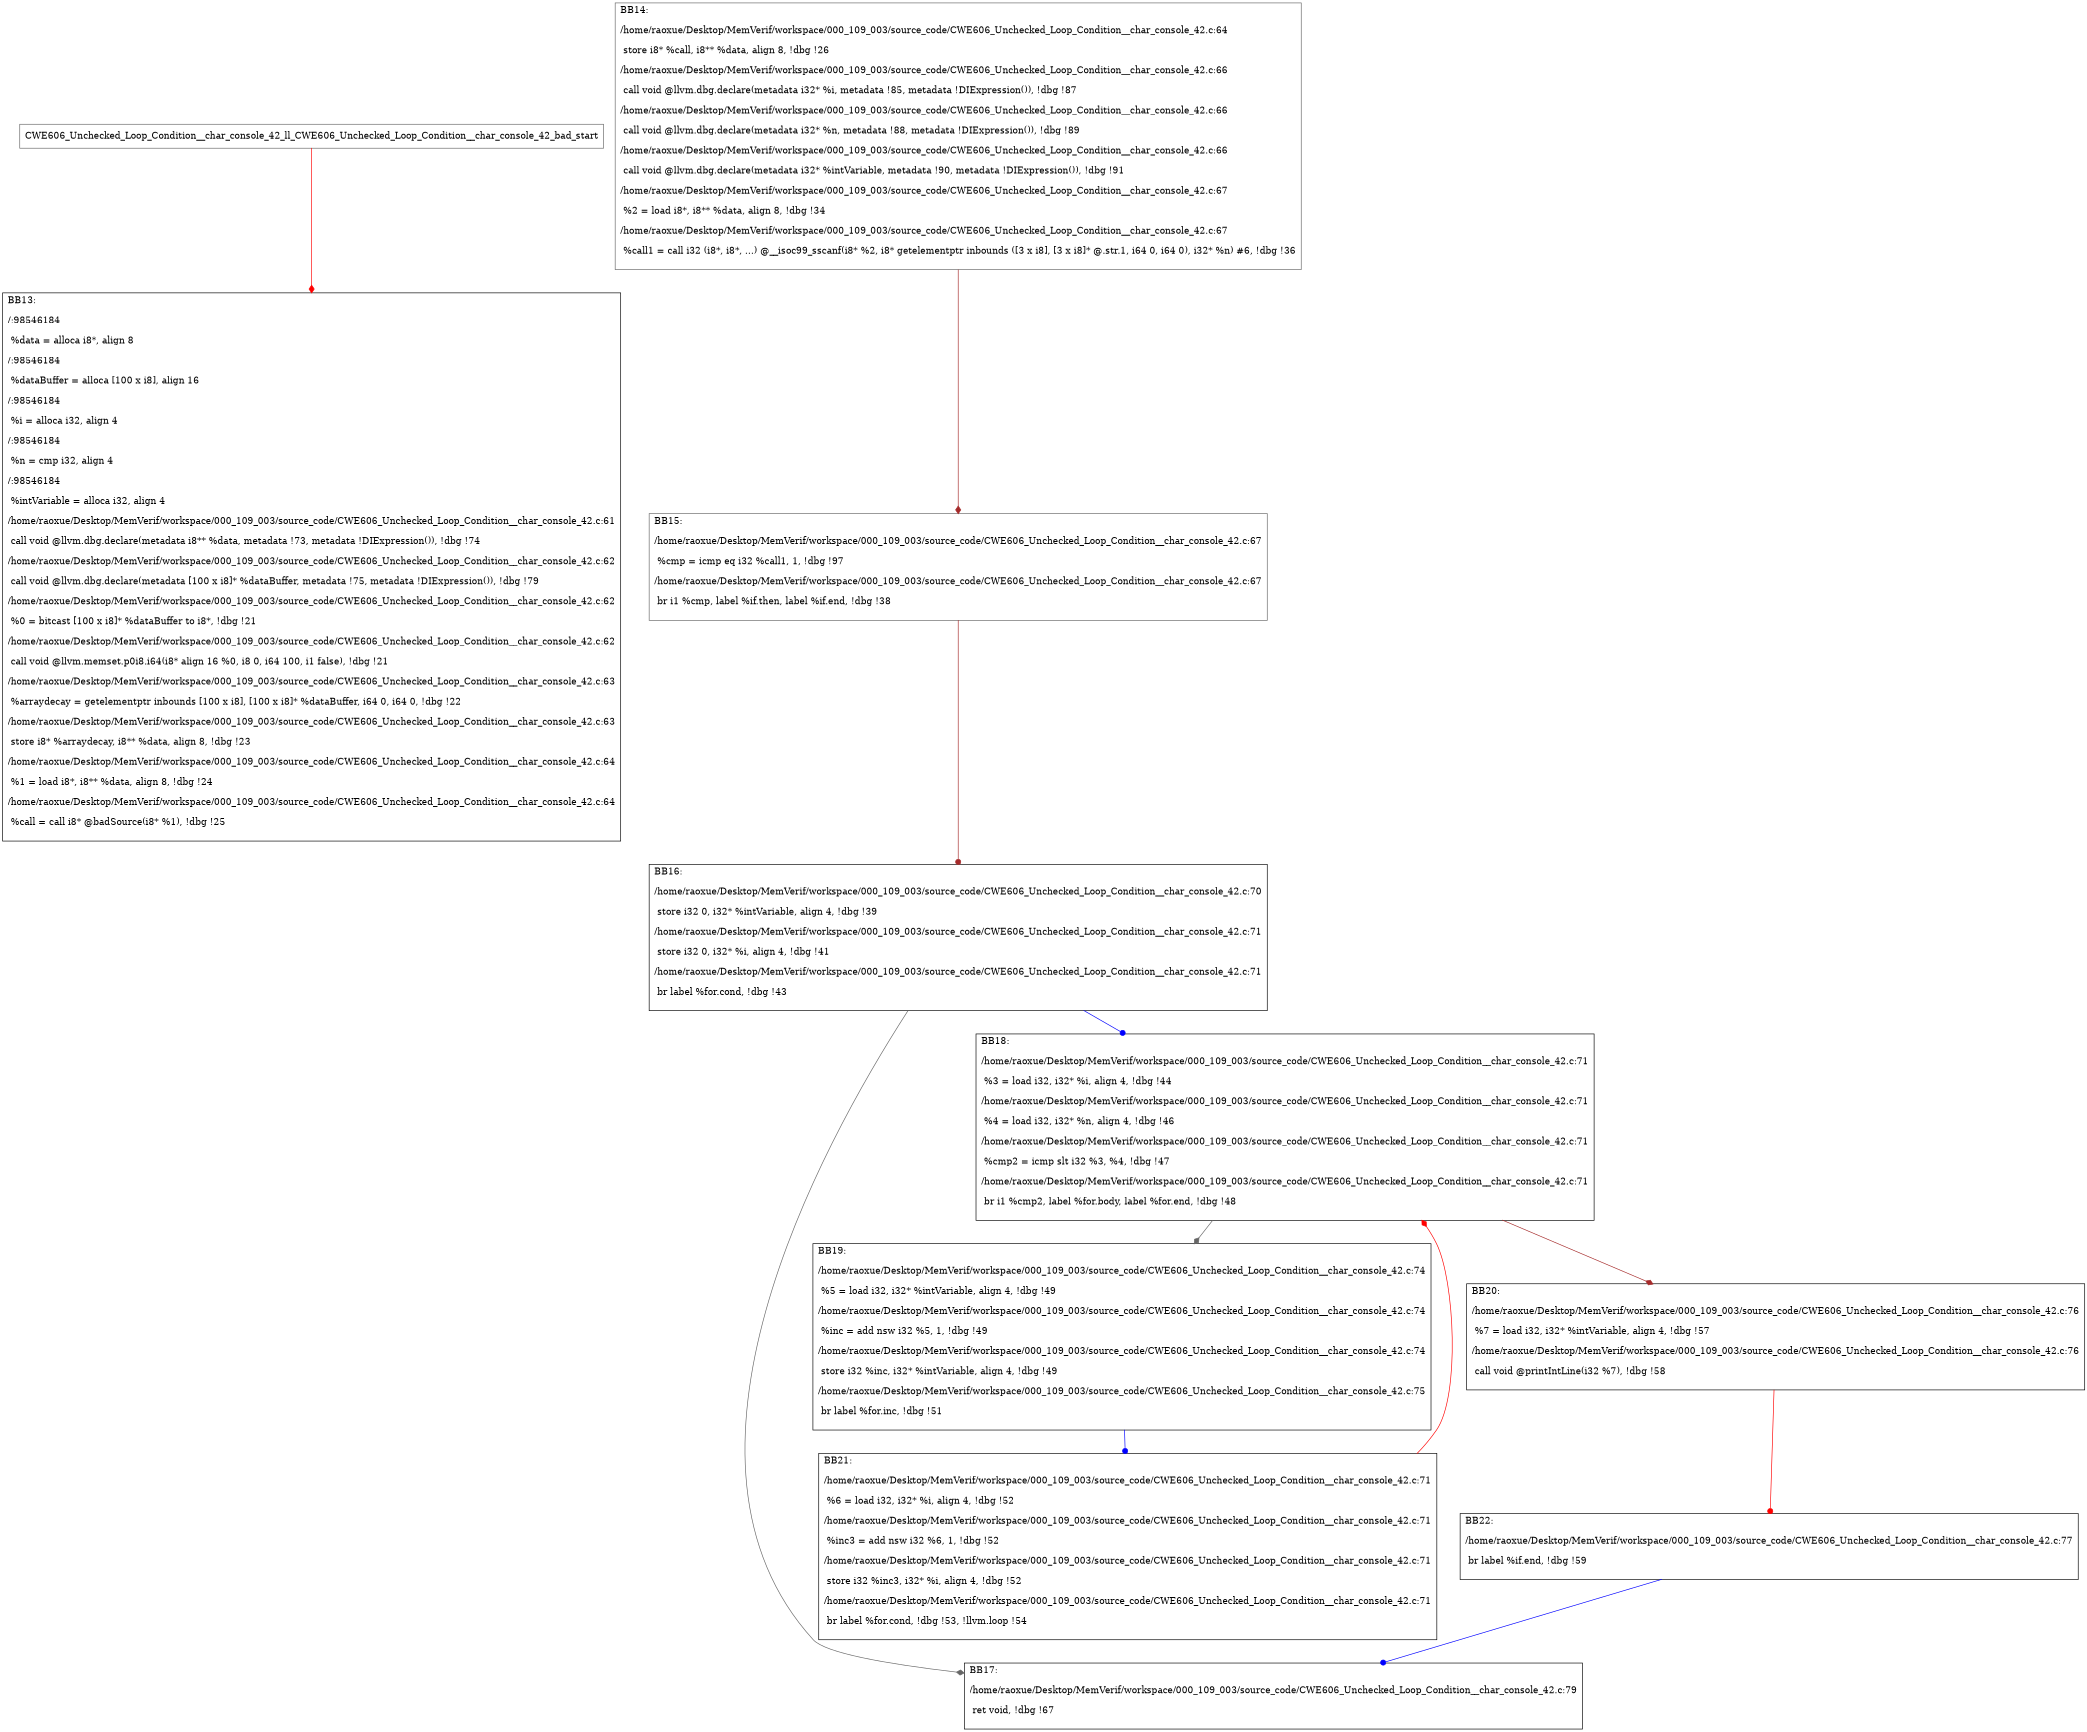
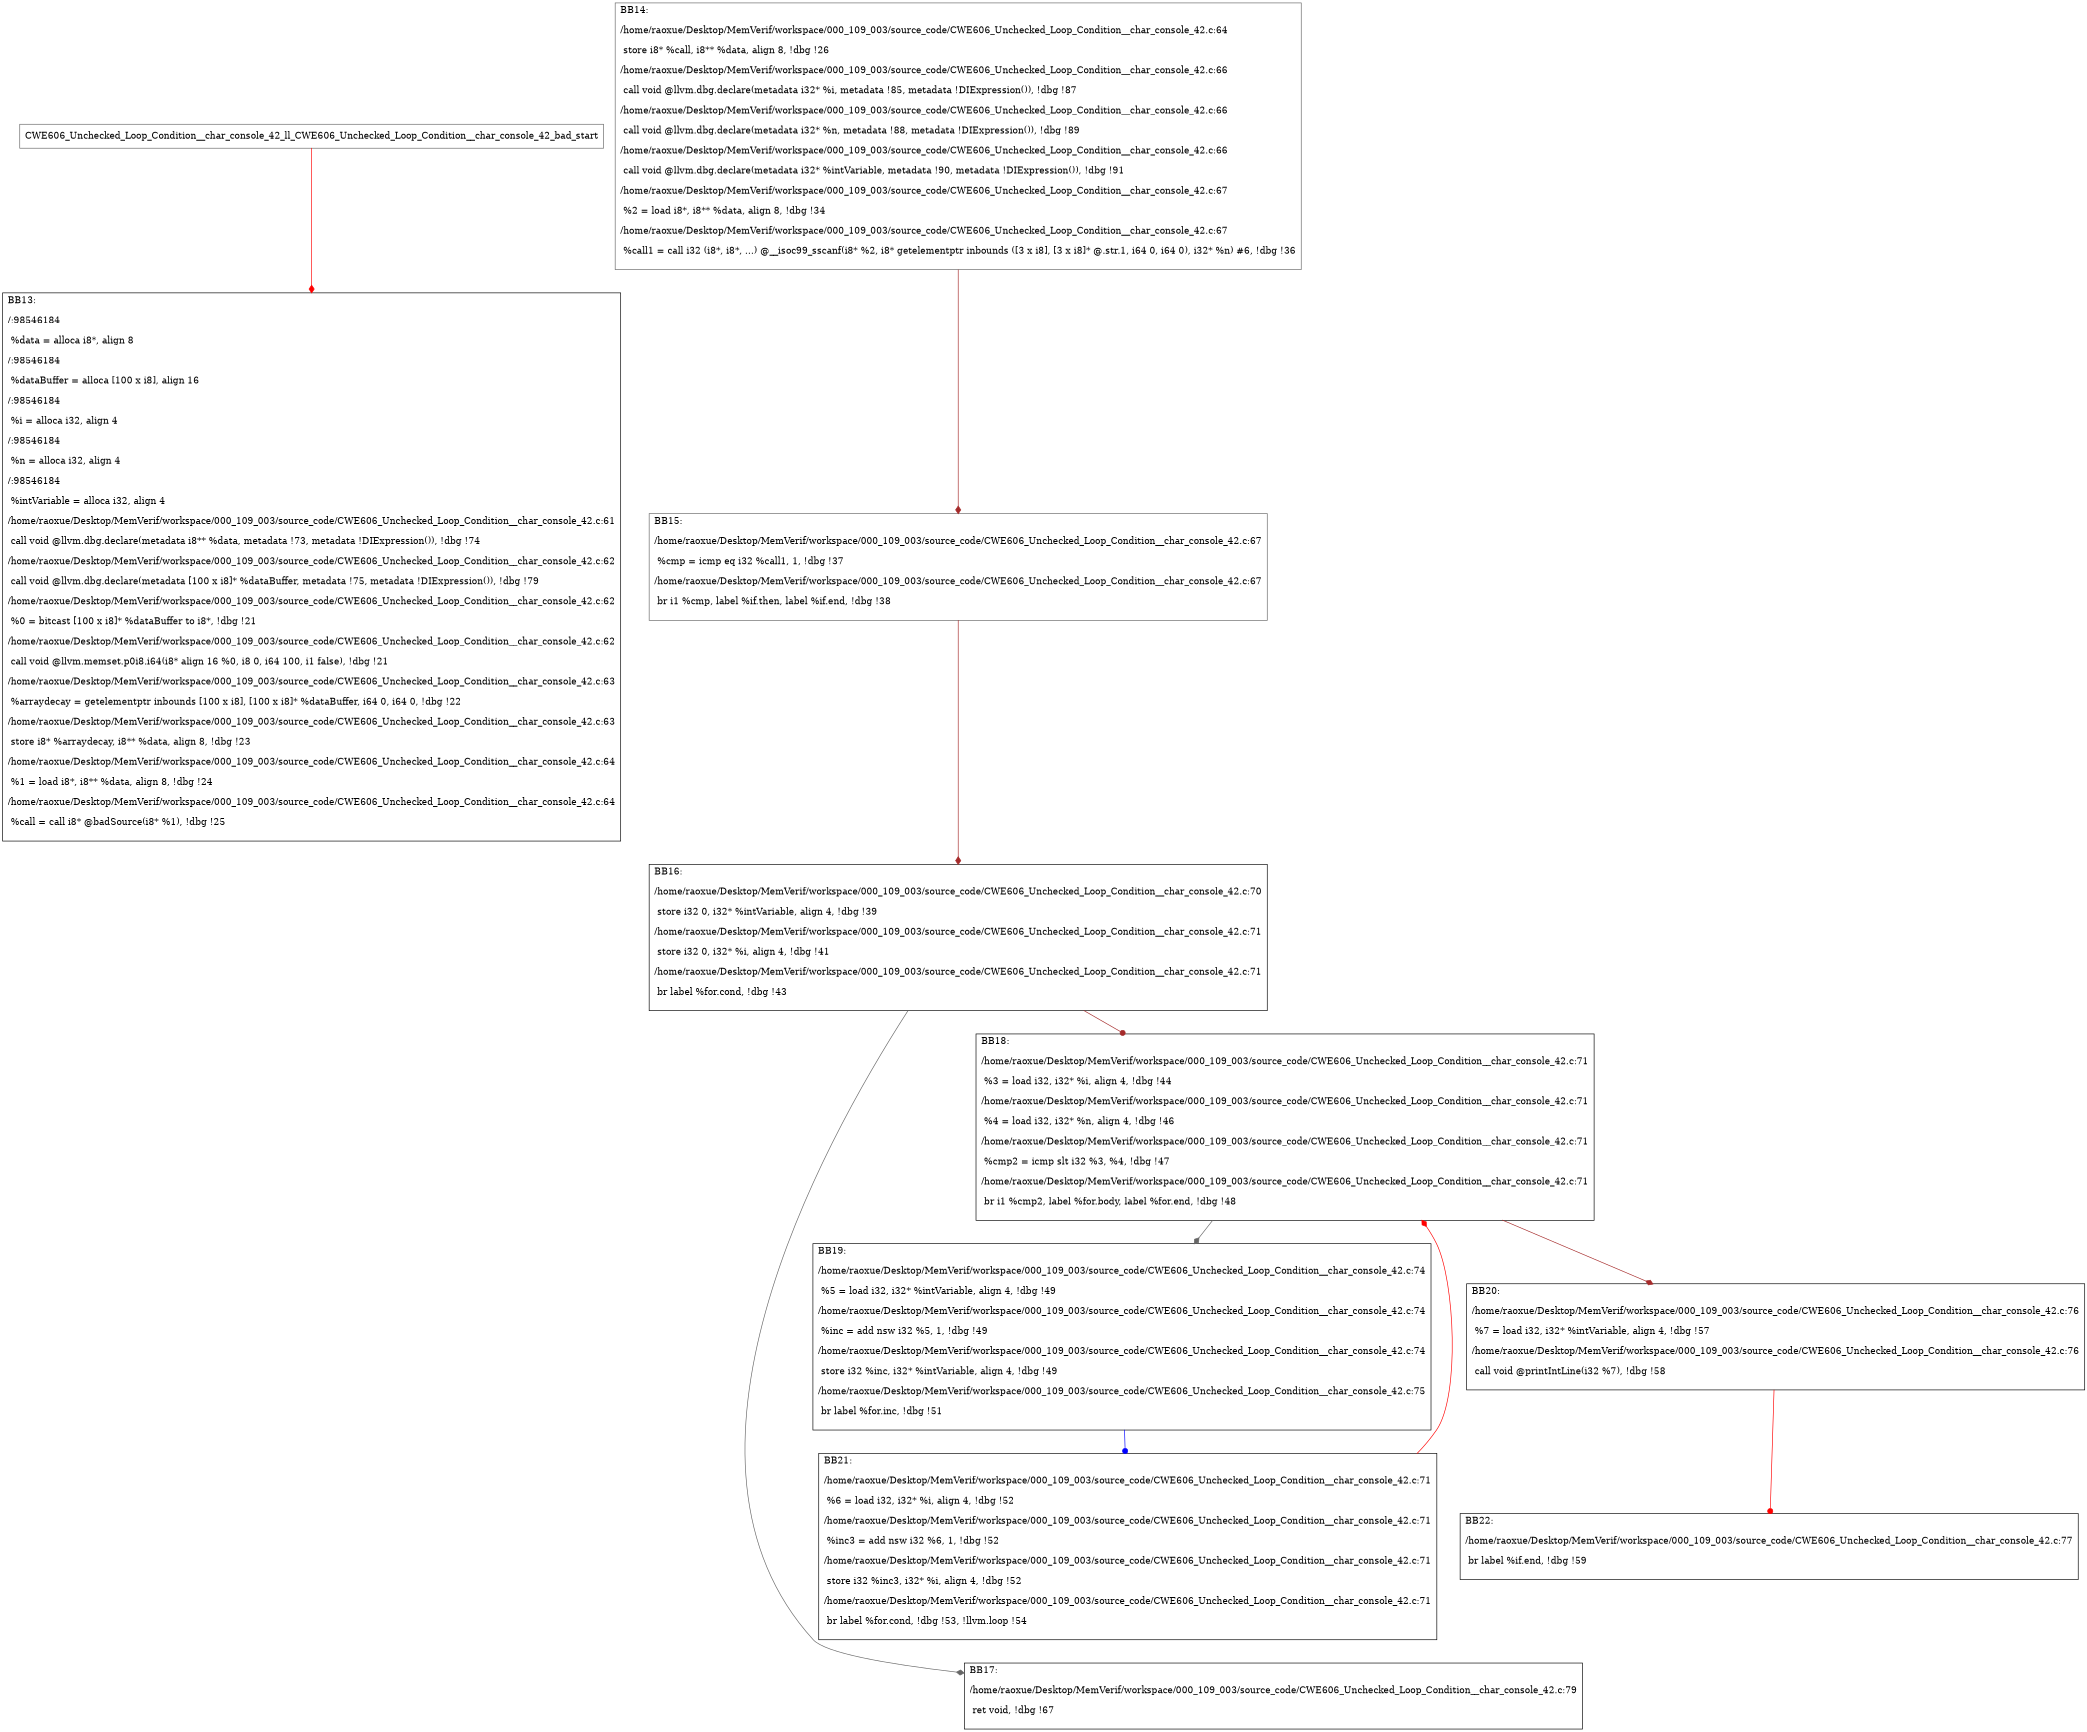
node "BB13:": text "%n = cmp i32, align 4" -> "%n = alloca i32, align 4"
node "BB15:": text "%cmp = icmp eq i32 %call1, 1, !dbg !97" -> "%cmp = icmp eq i32 %call1, 1, !dbg !37"
edge "BB15:" -> "BB16:": arrowhead dot -> diamond
edge "BB16:" -> "BB18:": color blue -> brown
edge "BB22:" -> "BB17:": removed
